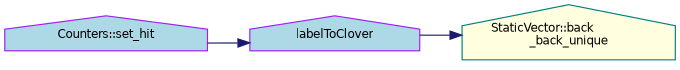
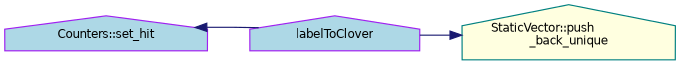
node "StaticVector::back _back_unique": label "StaticVector::back _back_unique" -> "StaticVector::push _back_unique"
edge "Counters::set_hit" -> "labelToClover": reversed
